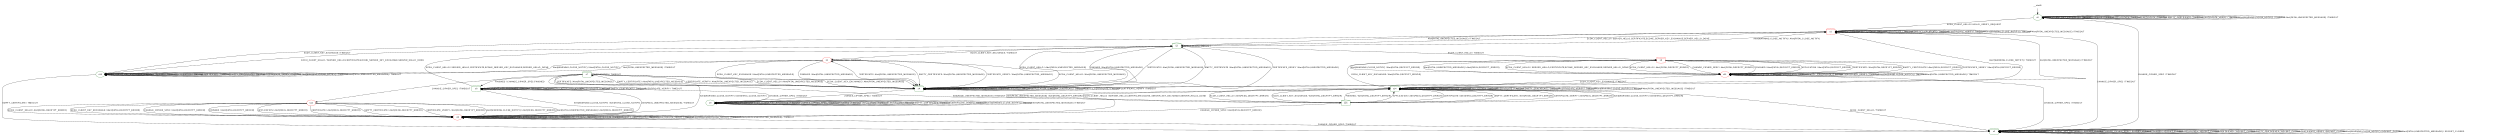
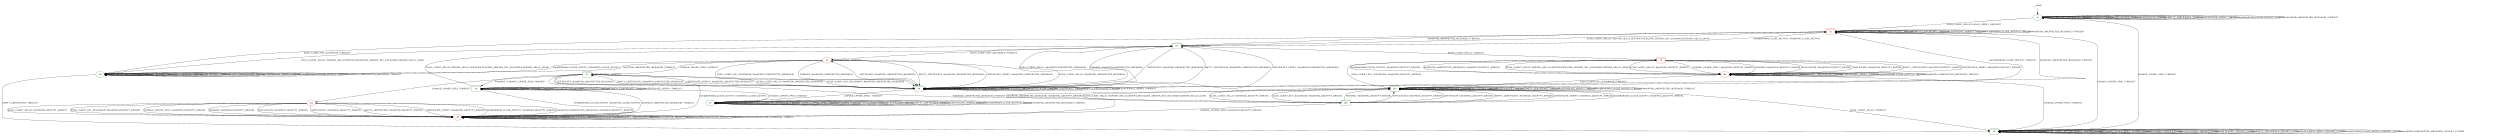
edge "s5" -> "s7": added, label "CHANGE_CIPHER_SPEC / TIMEOUT"
edge "s10" -> "s2": removed, label "CHANGE_CIPHER_SPEC / TIMEOUT"
